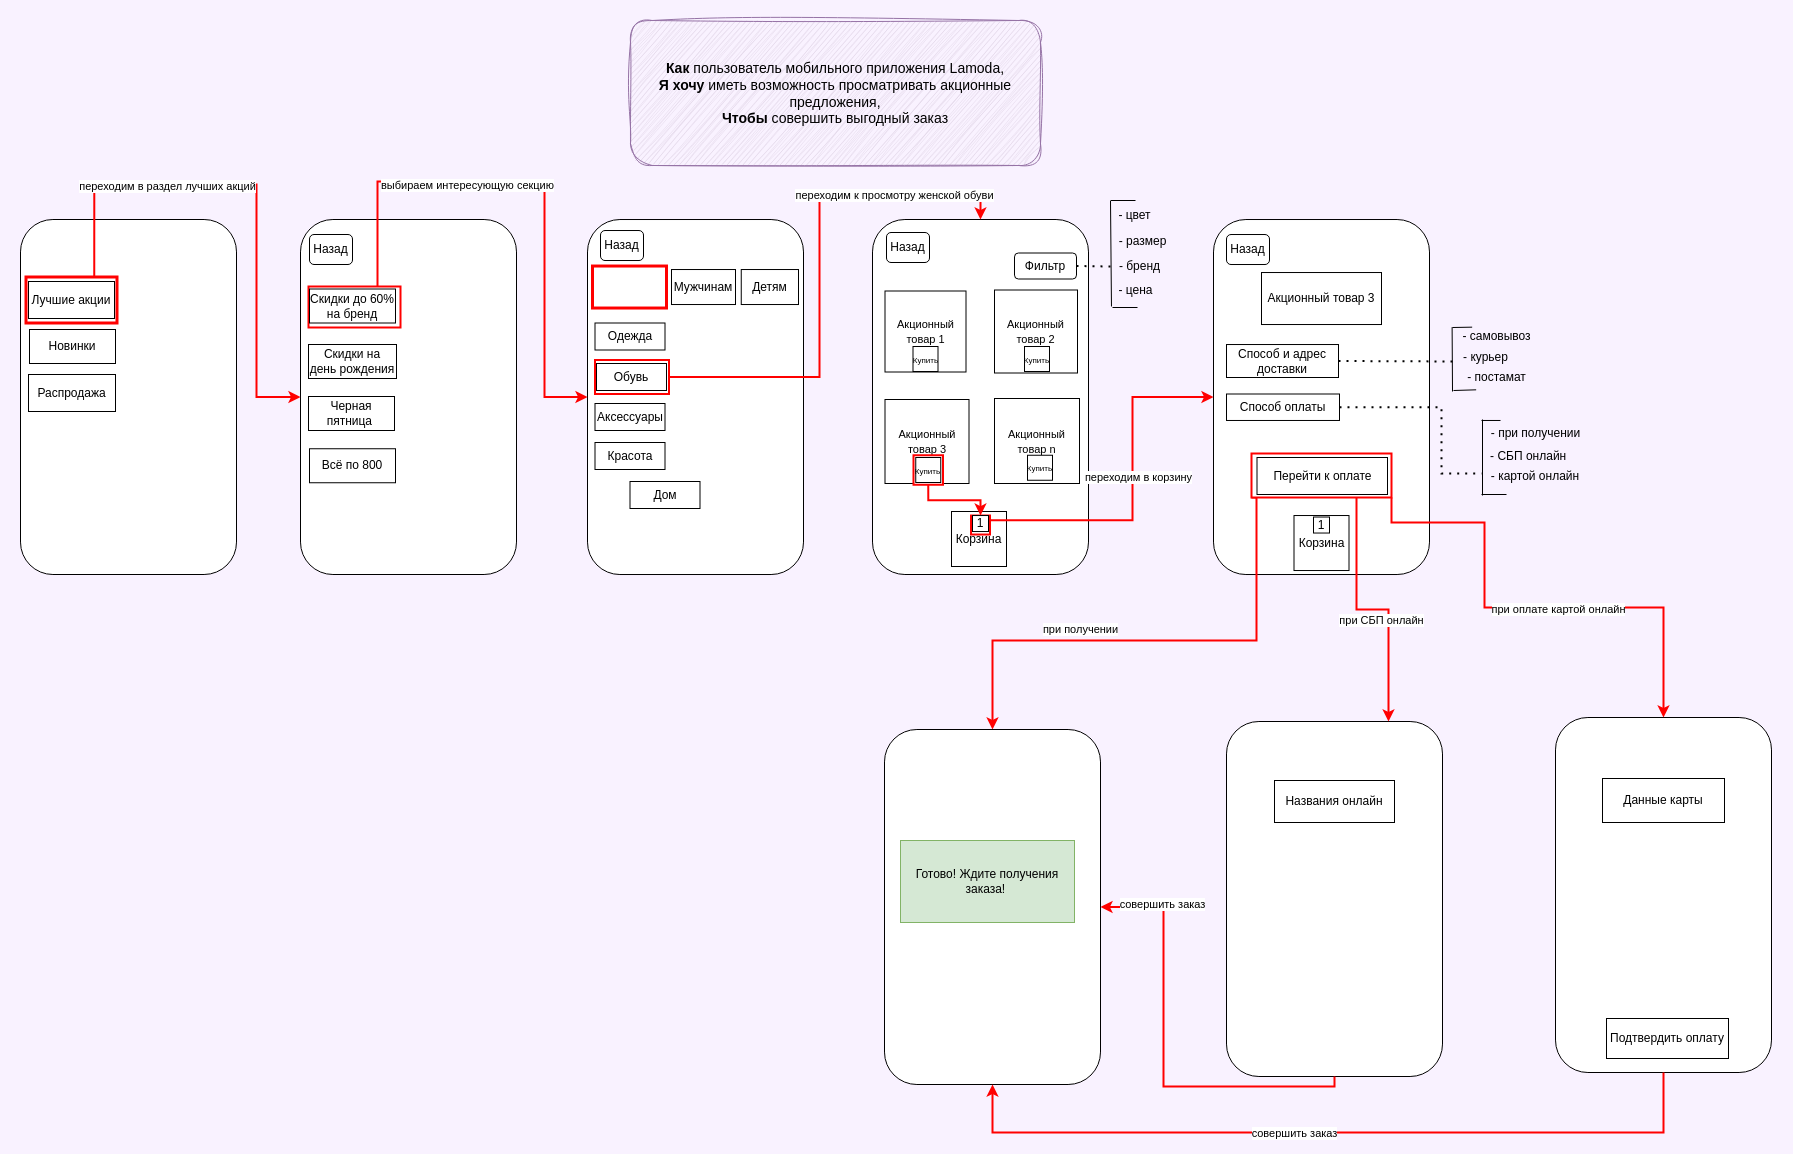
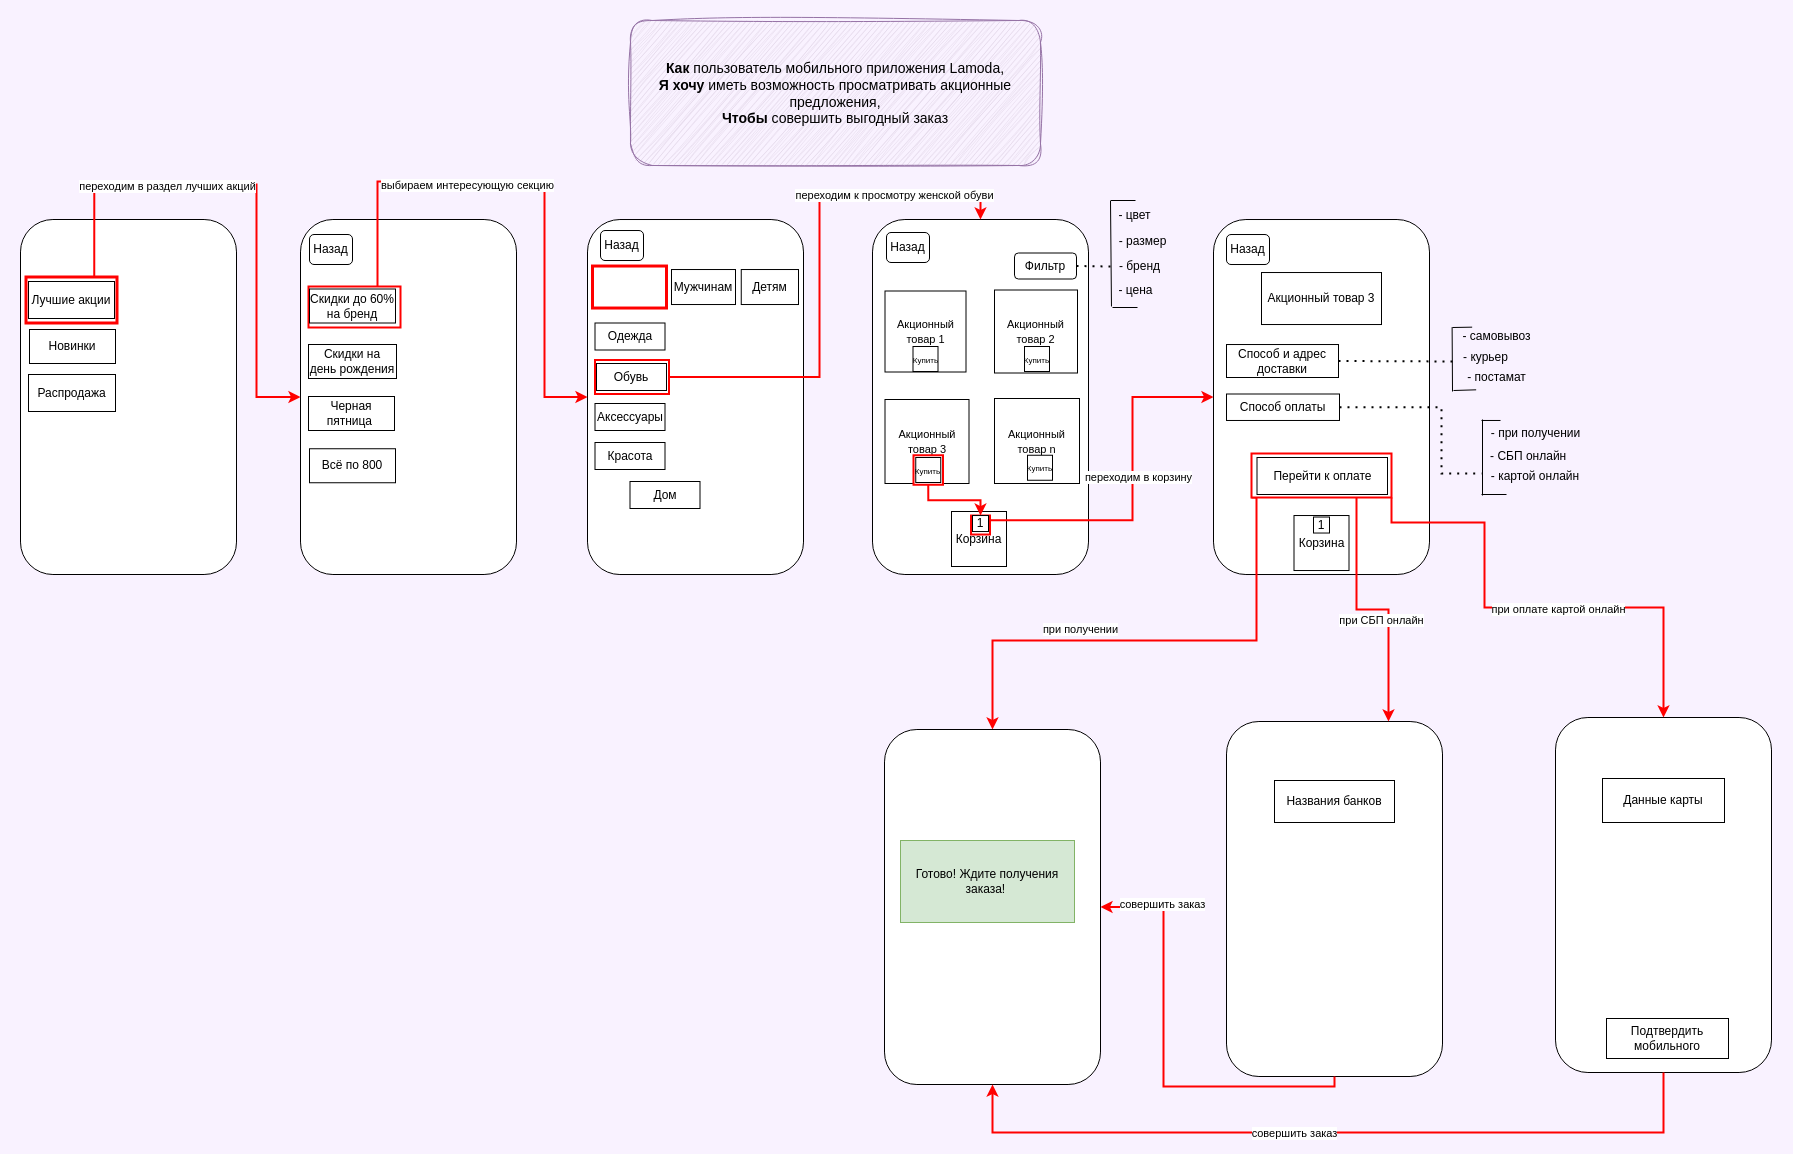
node "Названия онлайн": label "Названия онлайн" -> "Названия банков"
node "Подтвердить оплату": label "Подтвердить оплату" -> "Подтвердить мобильного"
